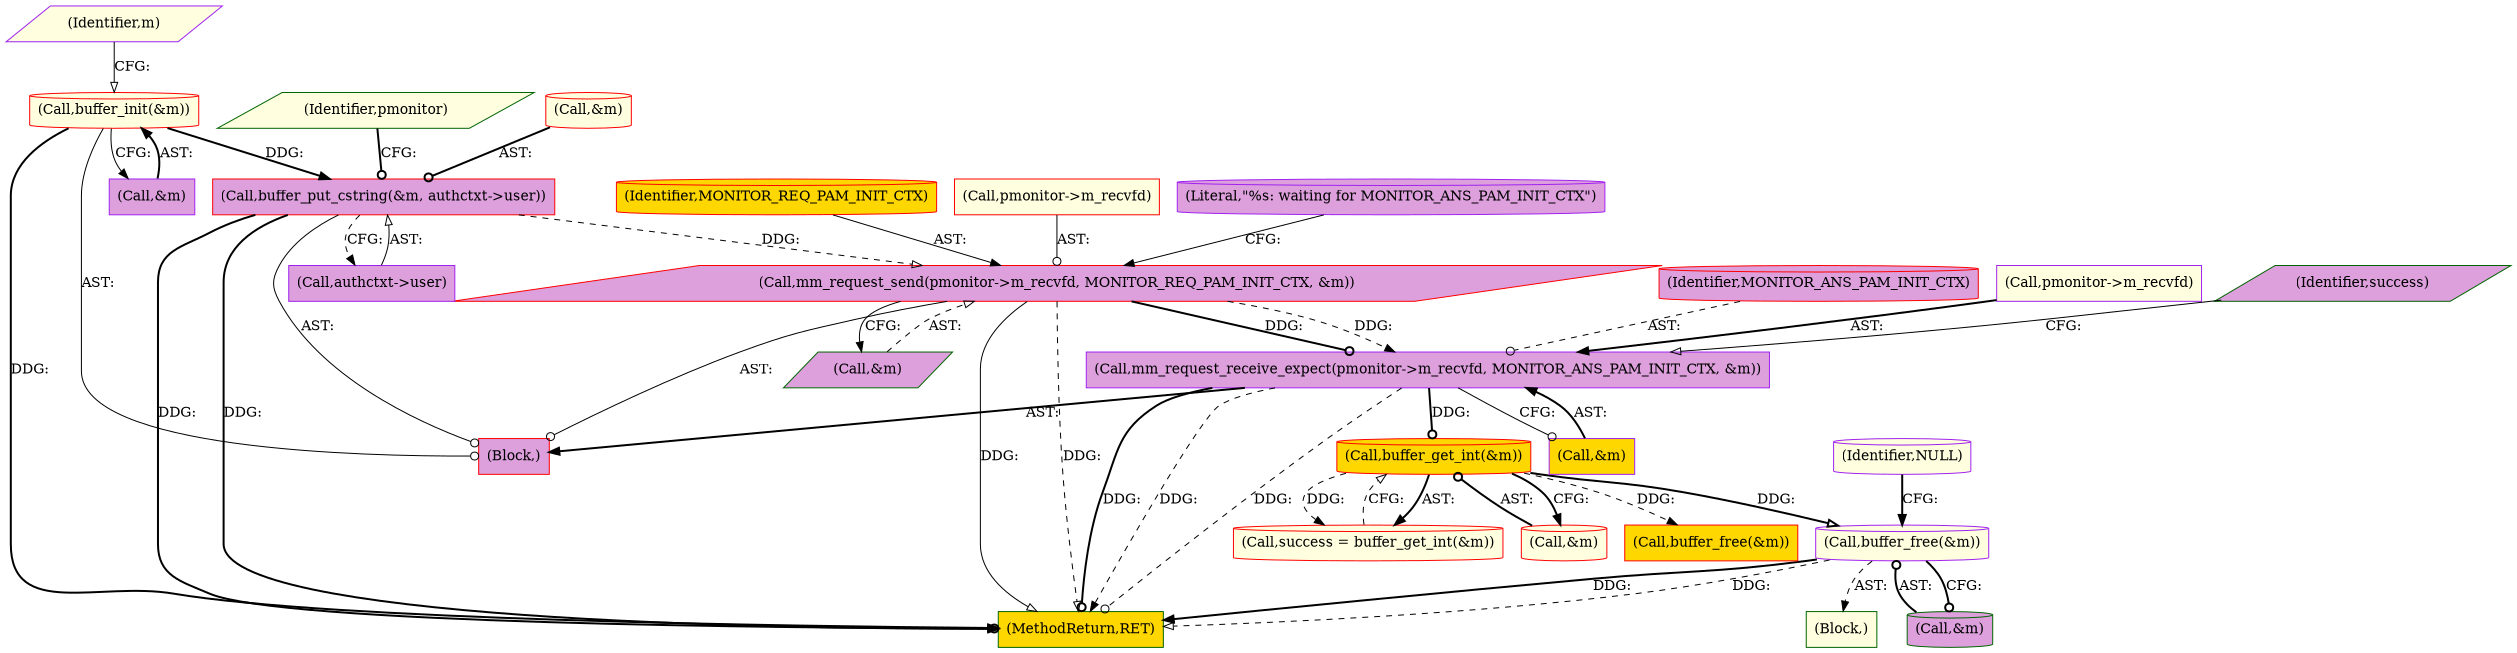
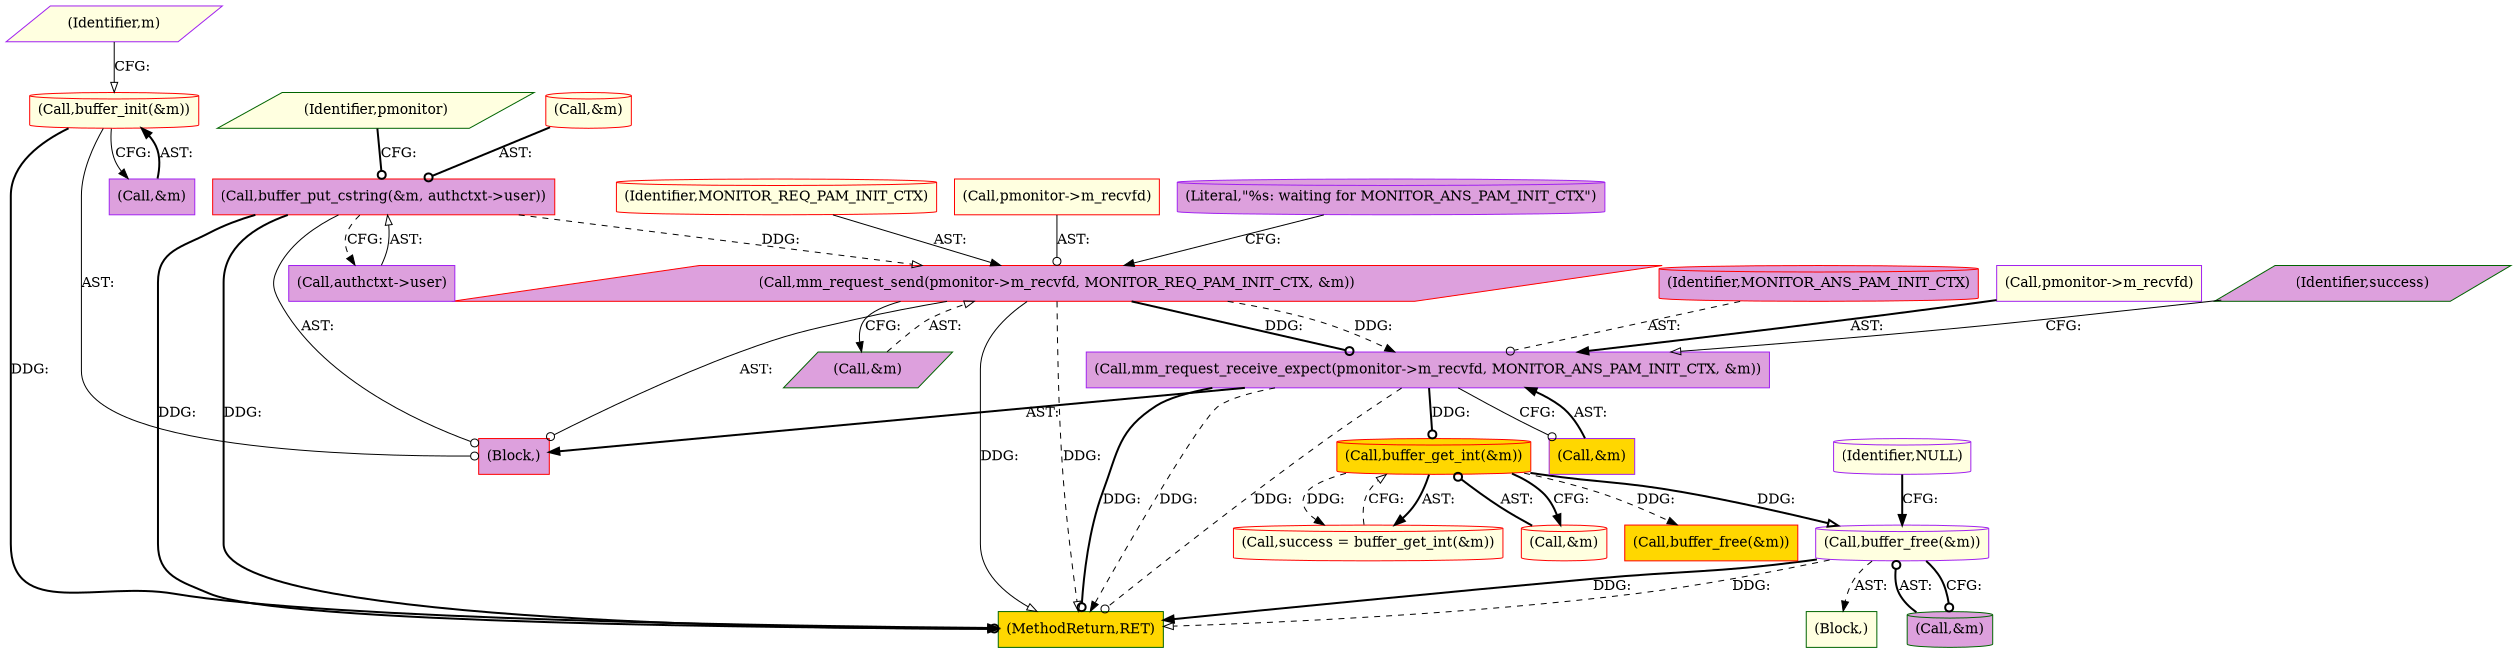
edge "(Call,buffer_init(&m))" -> "(Call,buffer_put_cstring(&m, authctxt->user))": removed, label "DDG:"
node "(Identifier,MONITOR_REQ_PAM_INIT_CTX)": fillcolor gold -> lightyellow
